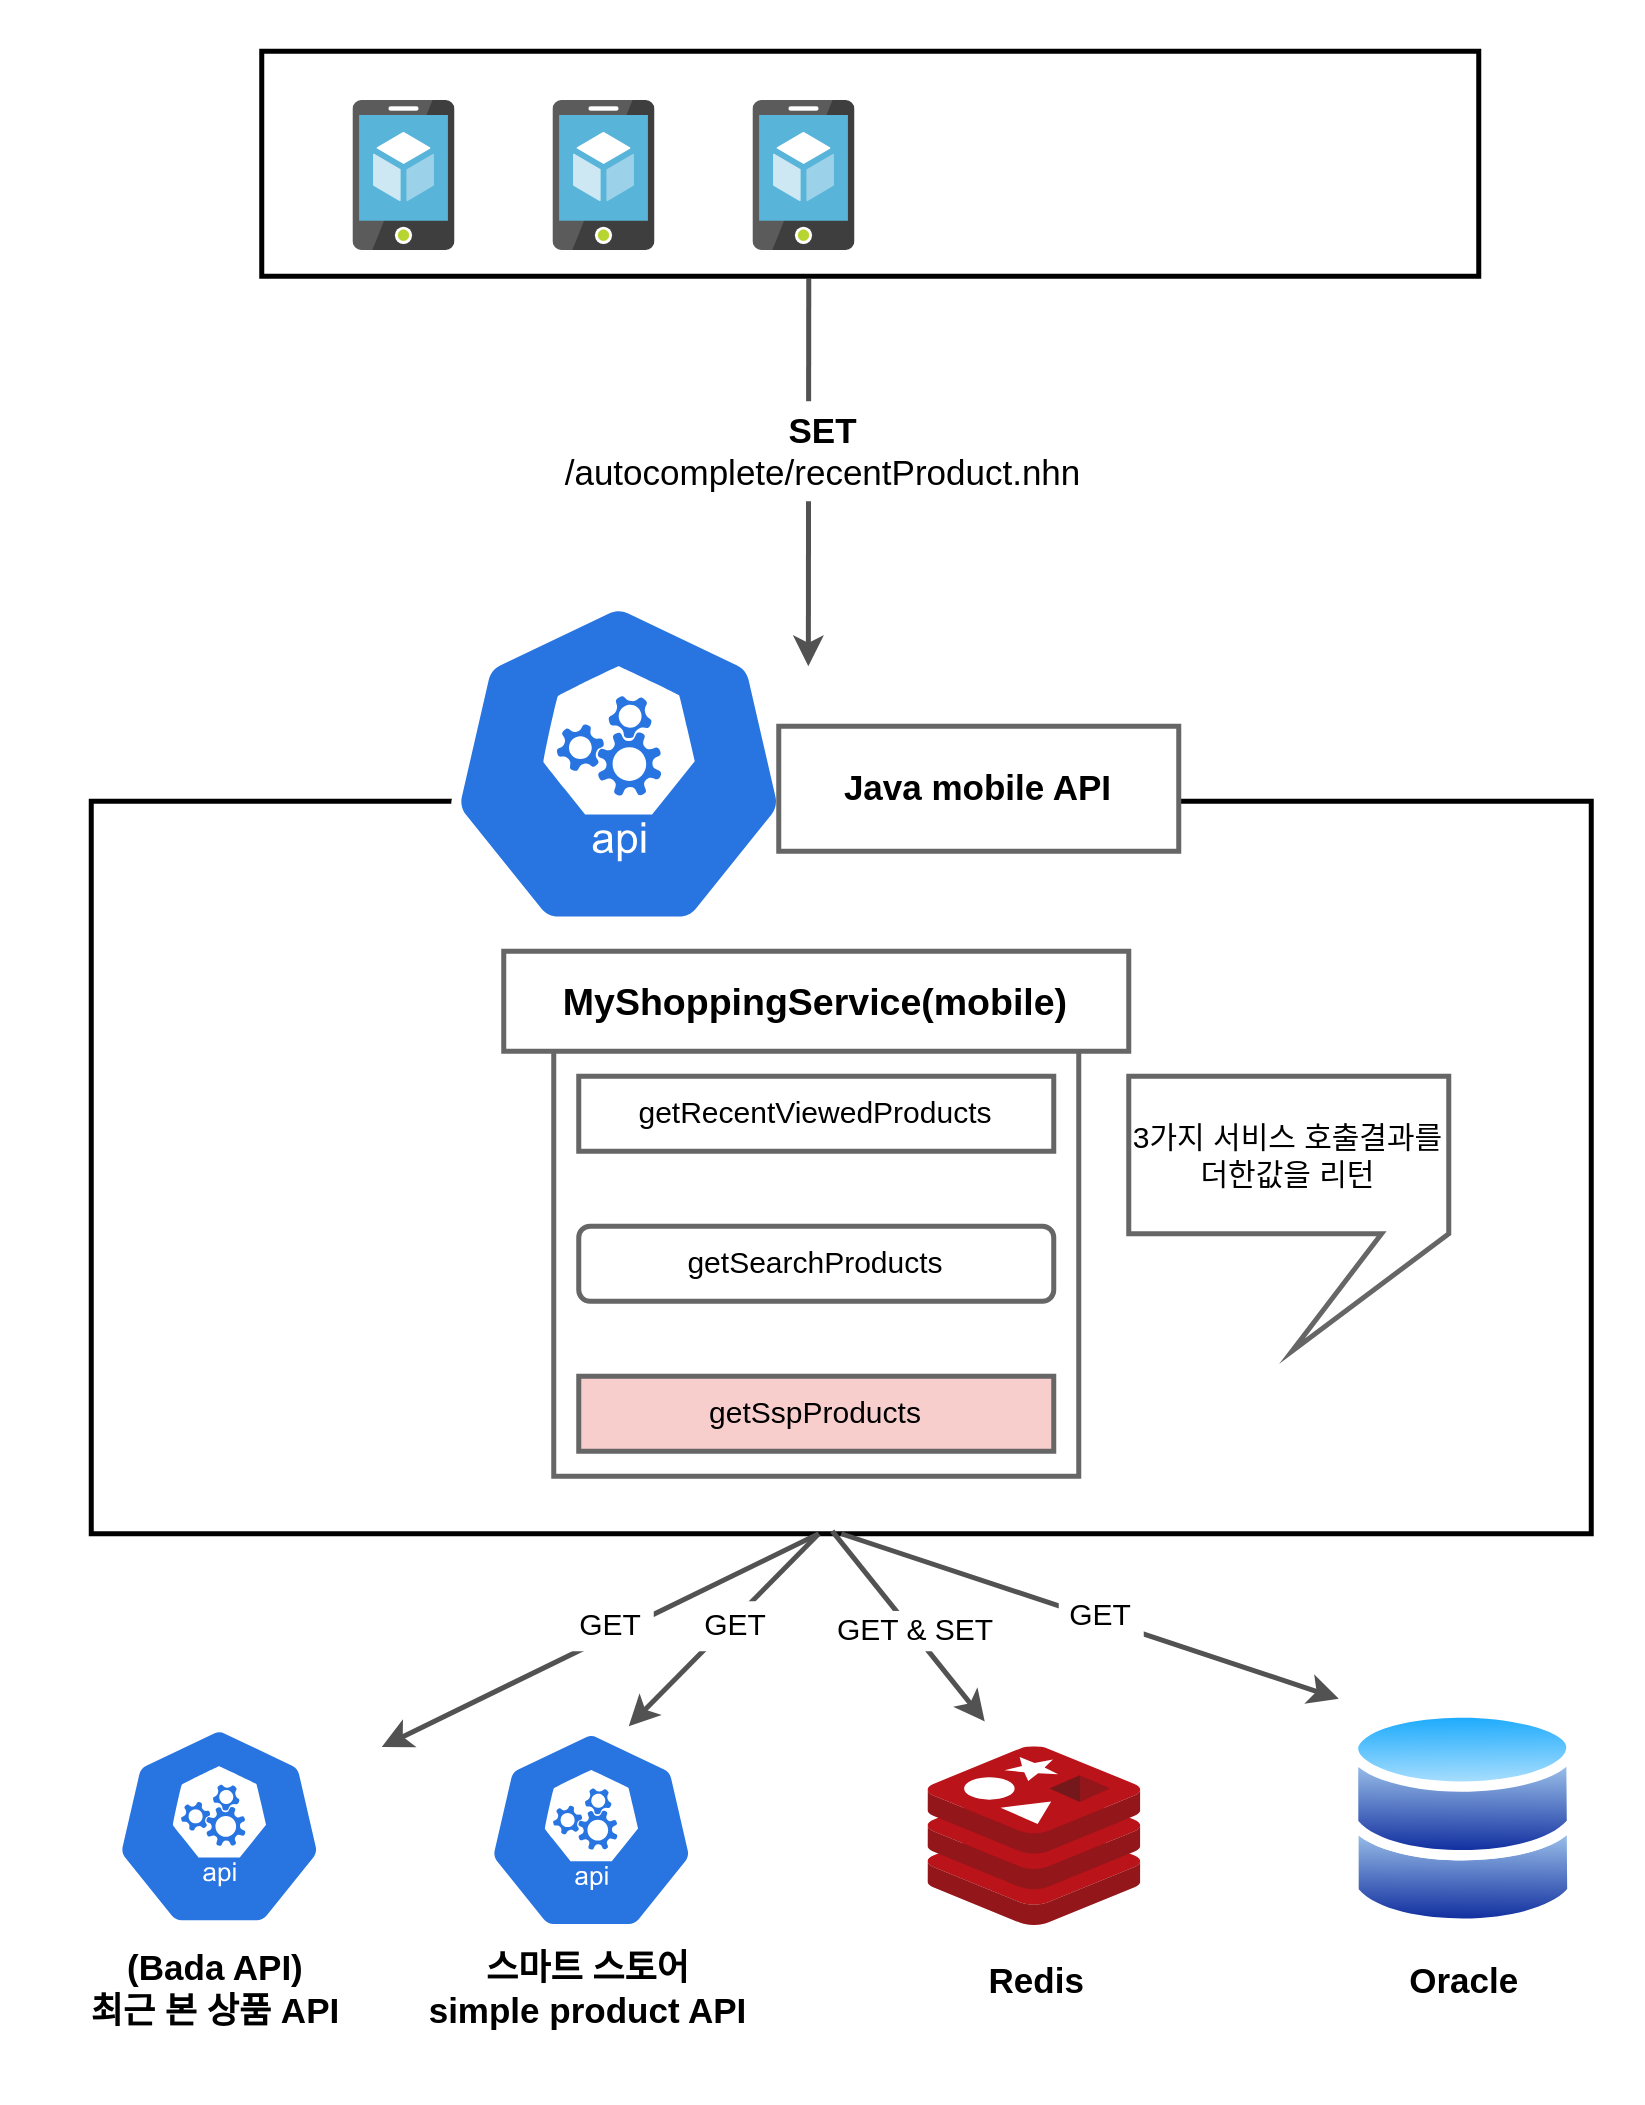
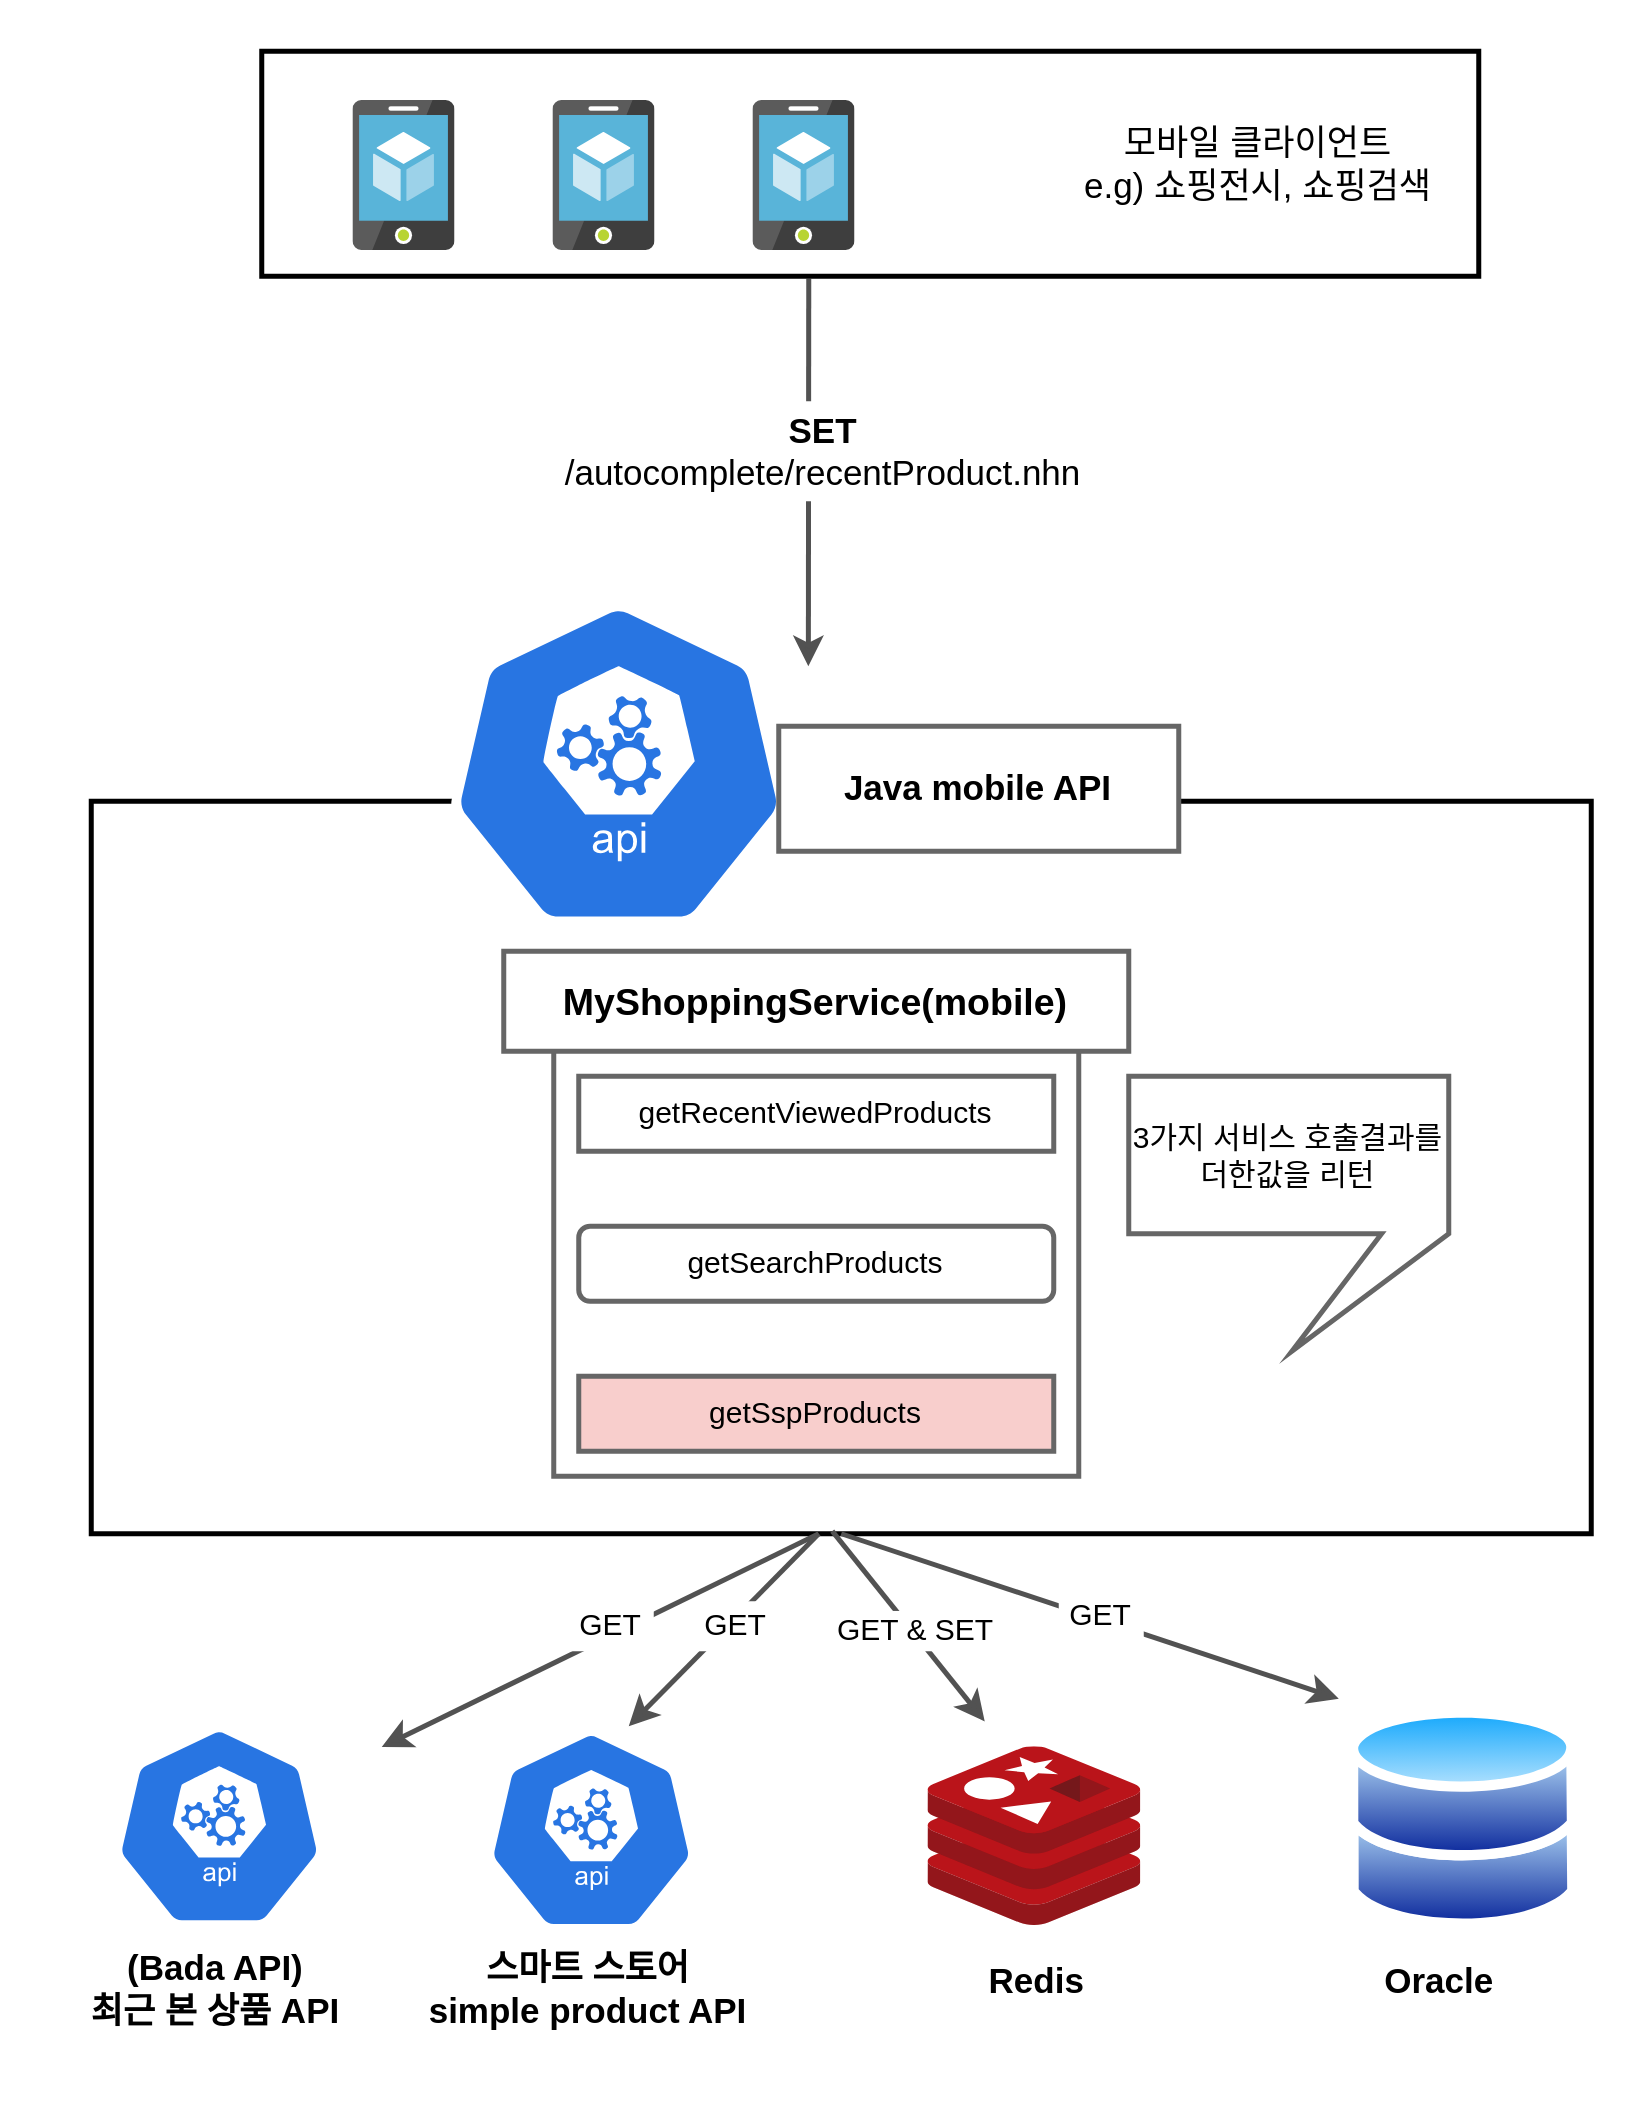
node "모바일 클라이언트 e.g) 쇼핑전시, 쇼핑검색": added
node "Oracle": moved (1464, 1980) -> (1439, 1980)
